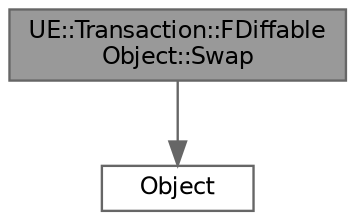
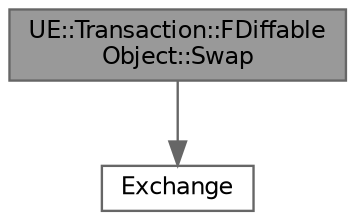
node "Object": label "Object" -> "Exchange"
